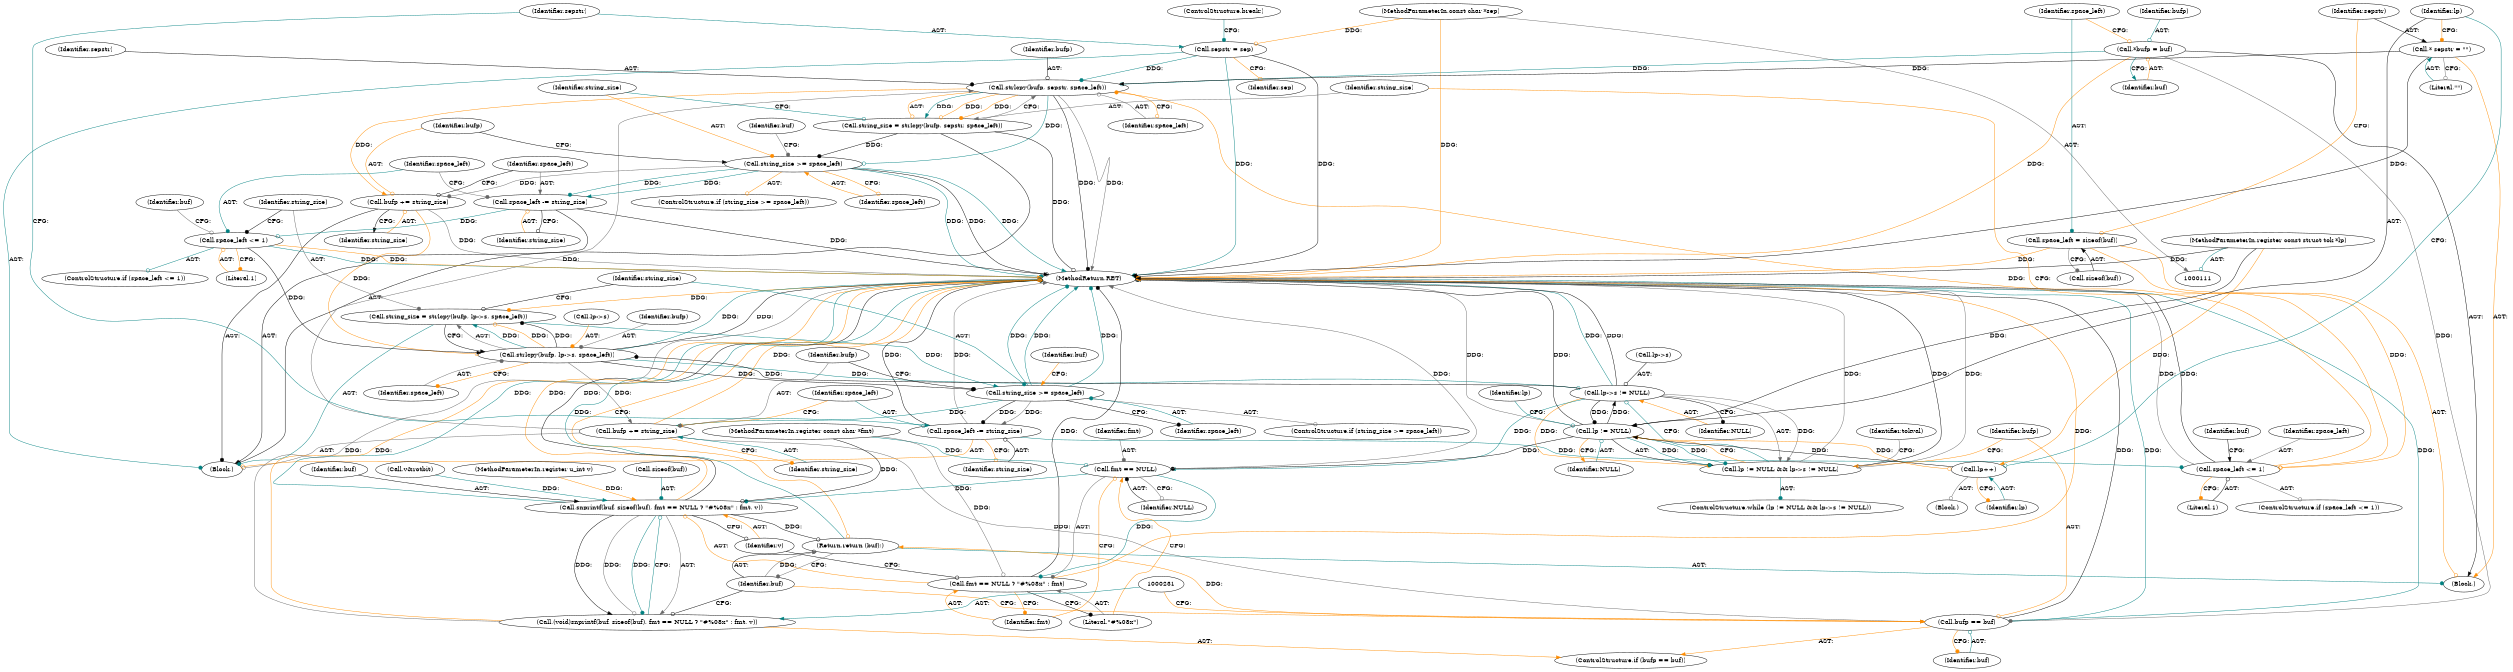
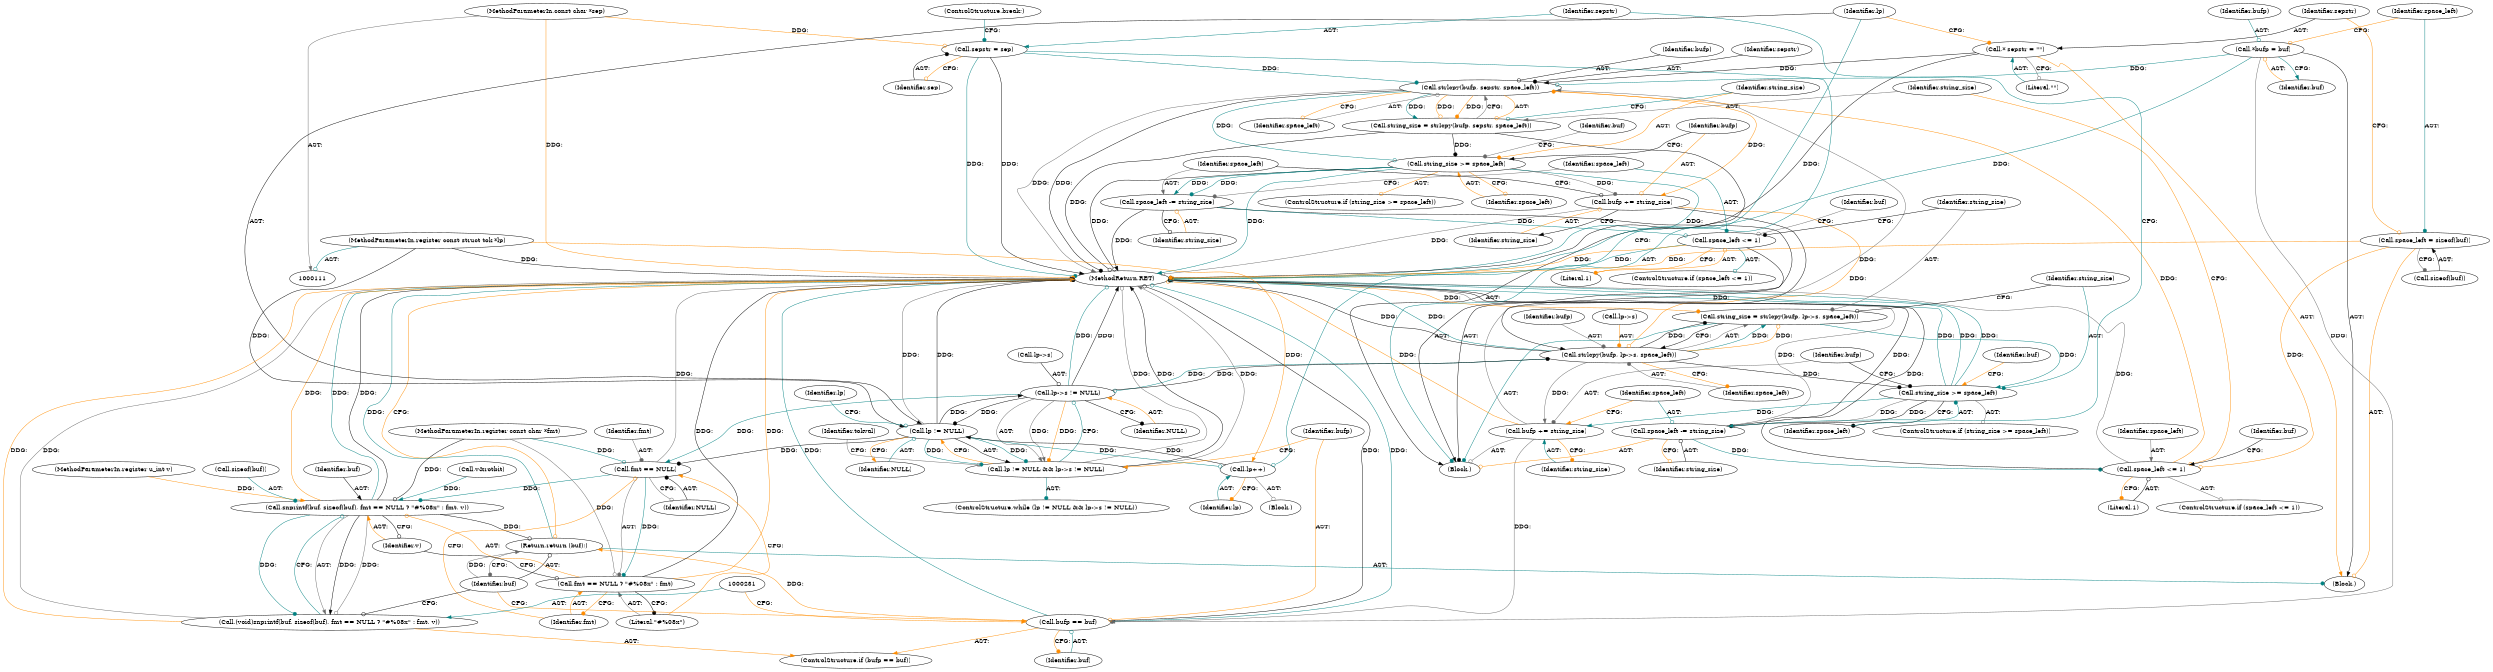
edge "(Identifier,sep)" -> "(Call,sepstr = sep)": added, label "AST:"
edge "(Call,*bufp = buf)" -> "(MethodReturn,RET)": color darkorange -> teal
edge "(Call,lp != NULL)" -> "(Call,lp++)": color darkorange -> teal
